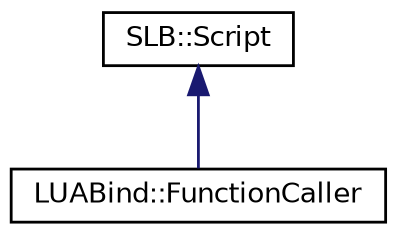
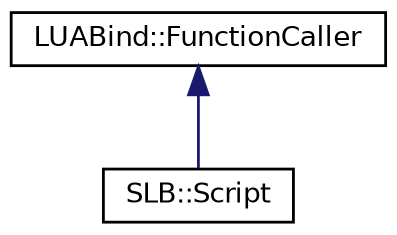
edge "LUABind::FunctionCaller" -> "SLB::Script": reversed
